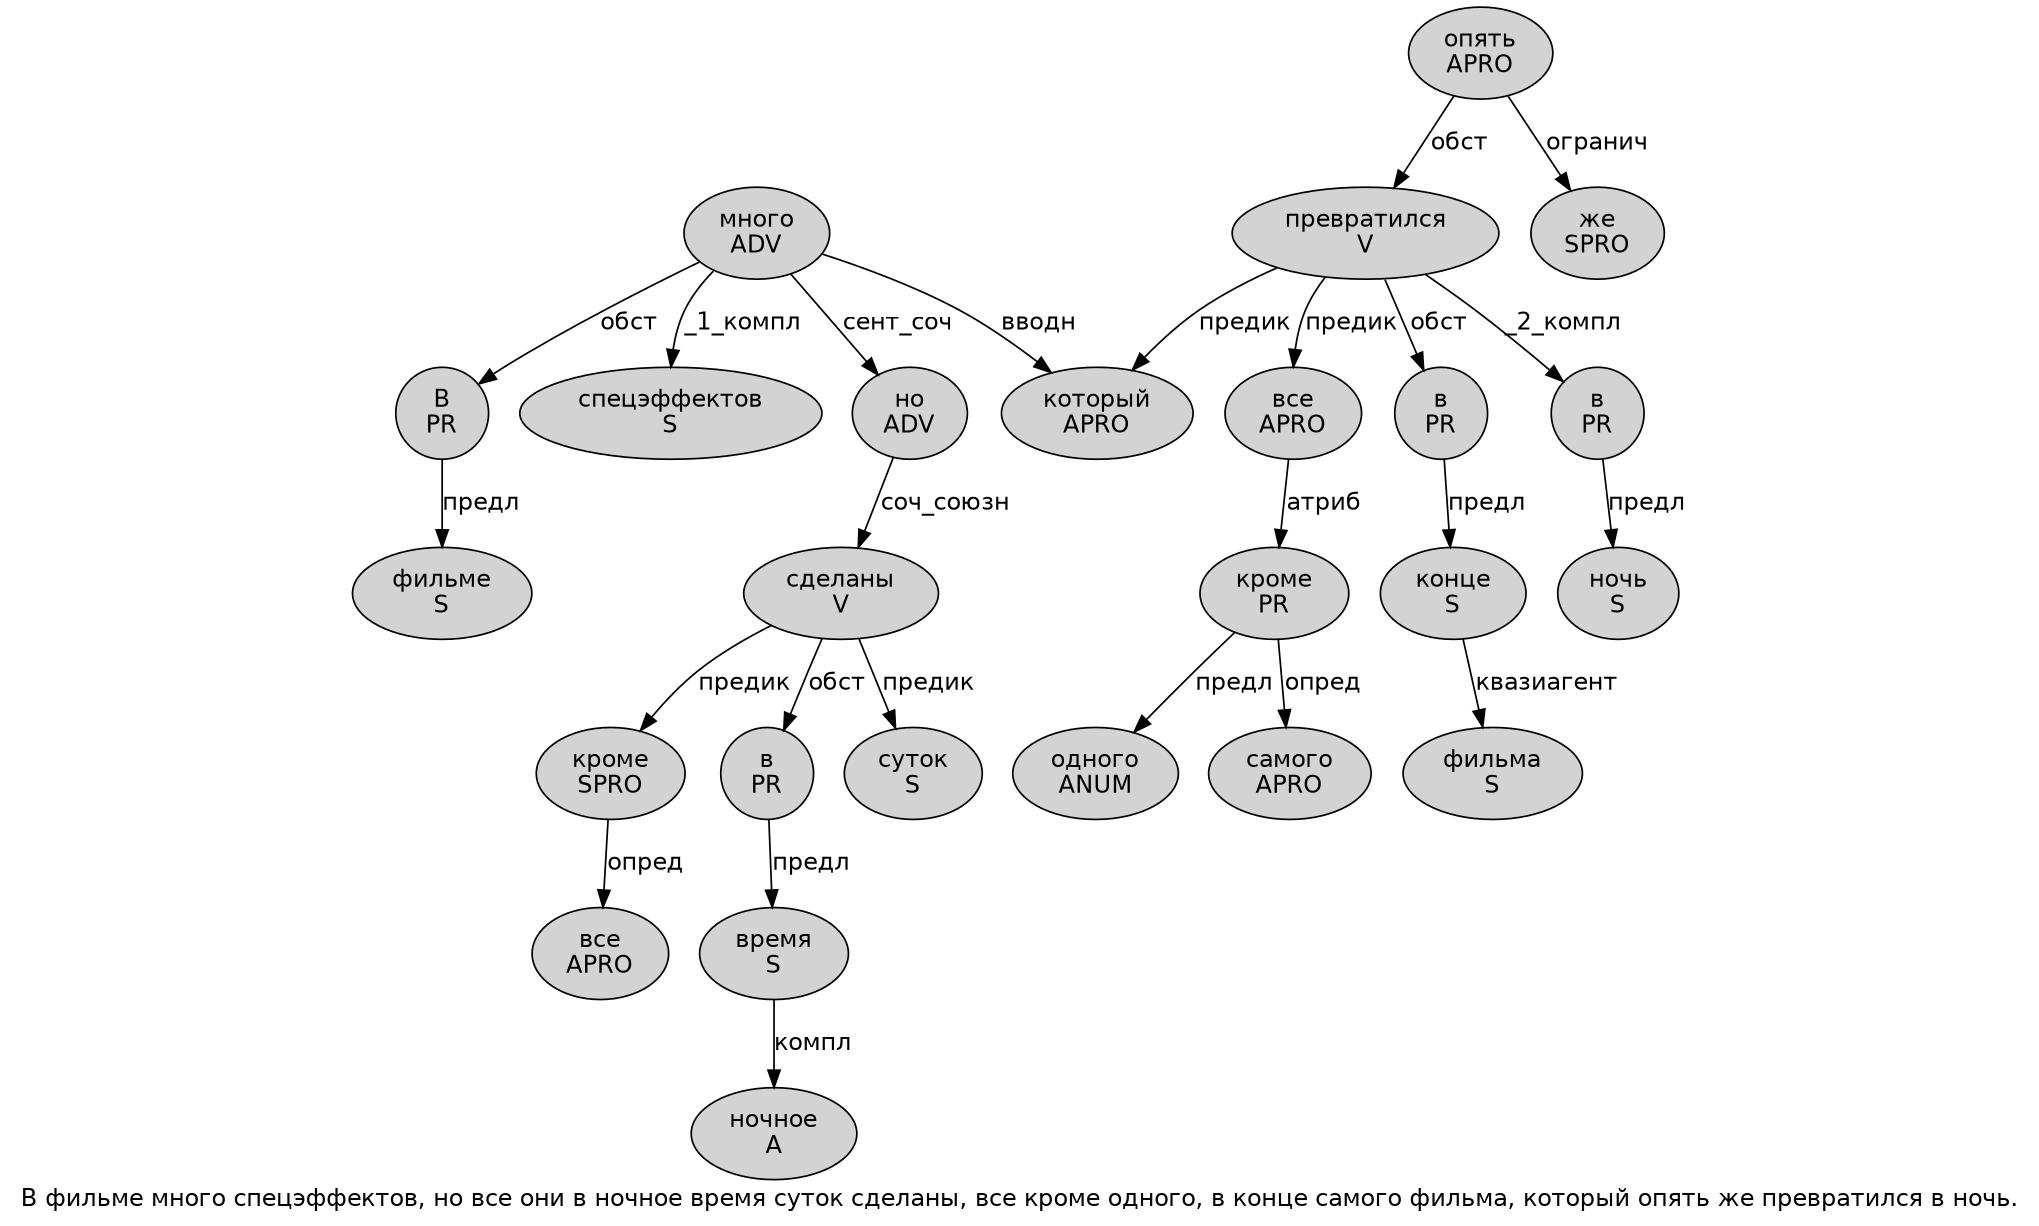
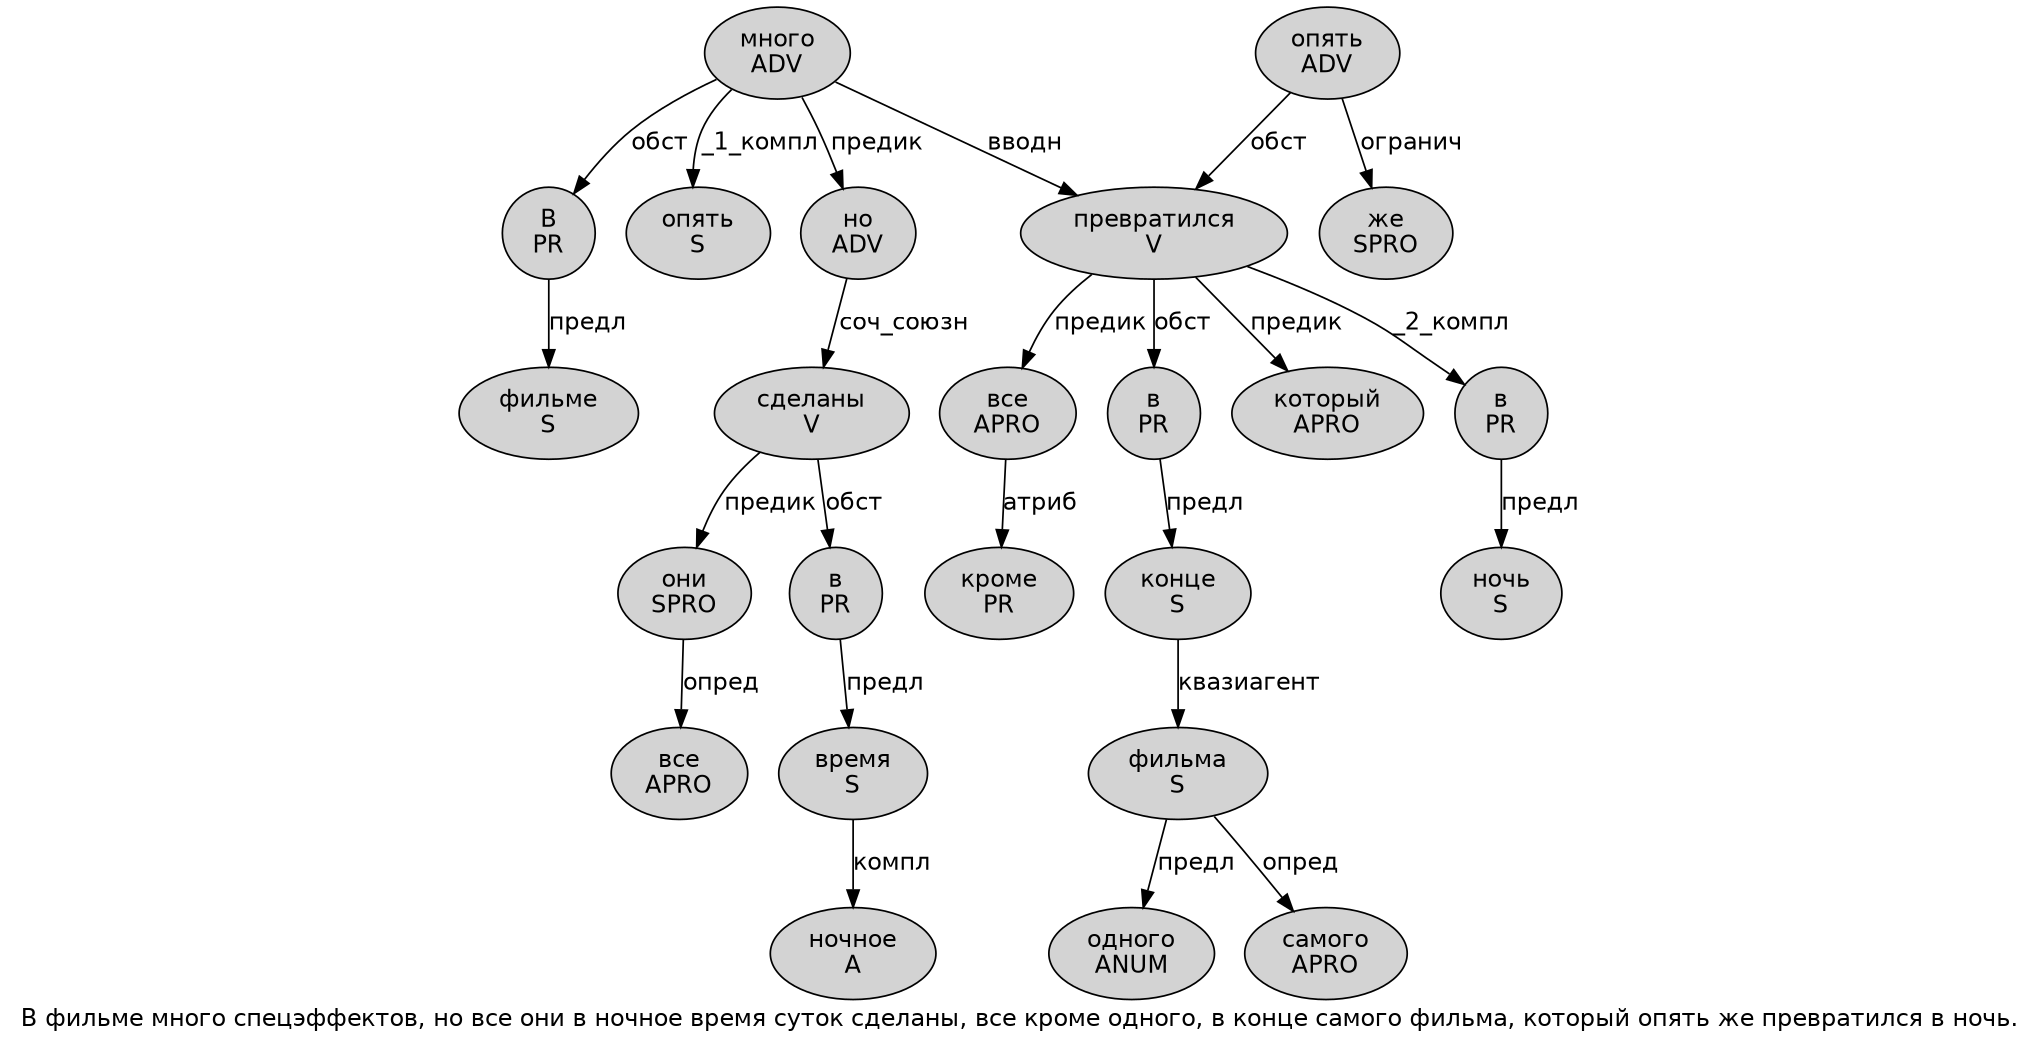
node "опять APRO": label "опять APRO" -> "опять ADV"
edge "много ADV" -> "который APRO": now "много ADV" -> "превратился V"
edge "много ADV" -> "но ADV": label "сент_соч" -> "предик"
node "спецэффектов S": label "спецэффектов S" -> "опять S"
edge "кроме PR" -> "самого APRO": now "фильма S" -> "самого APRO"
edge "кроме PR" -> "одного ANUM": now "фильма S" -> "одного ANUM"
node "кроме SPRO": label "кроме SPRO" -> "они SPRO"
node "суток S": removed
